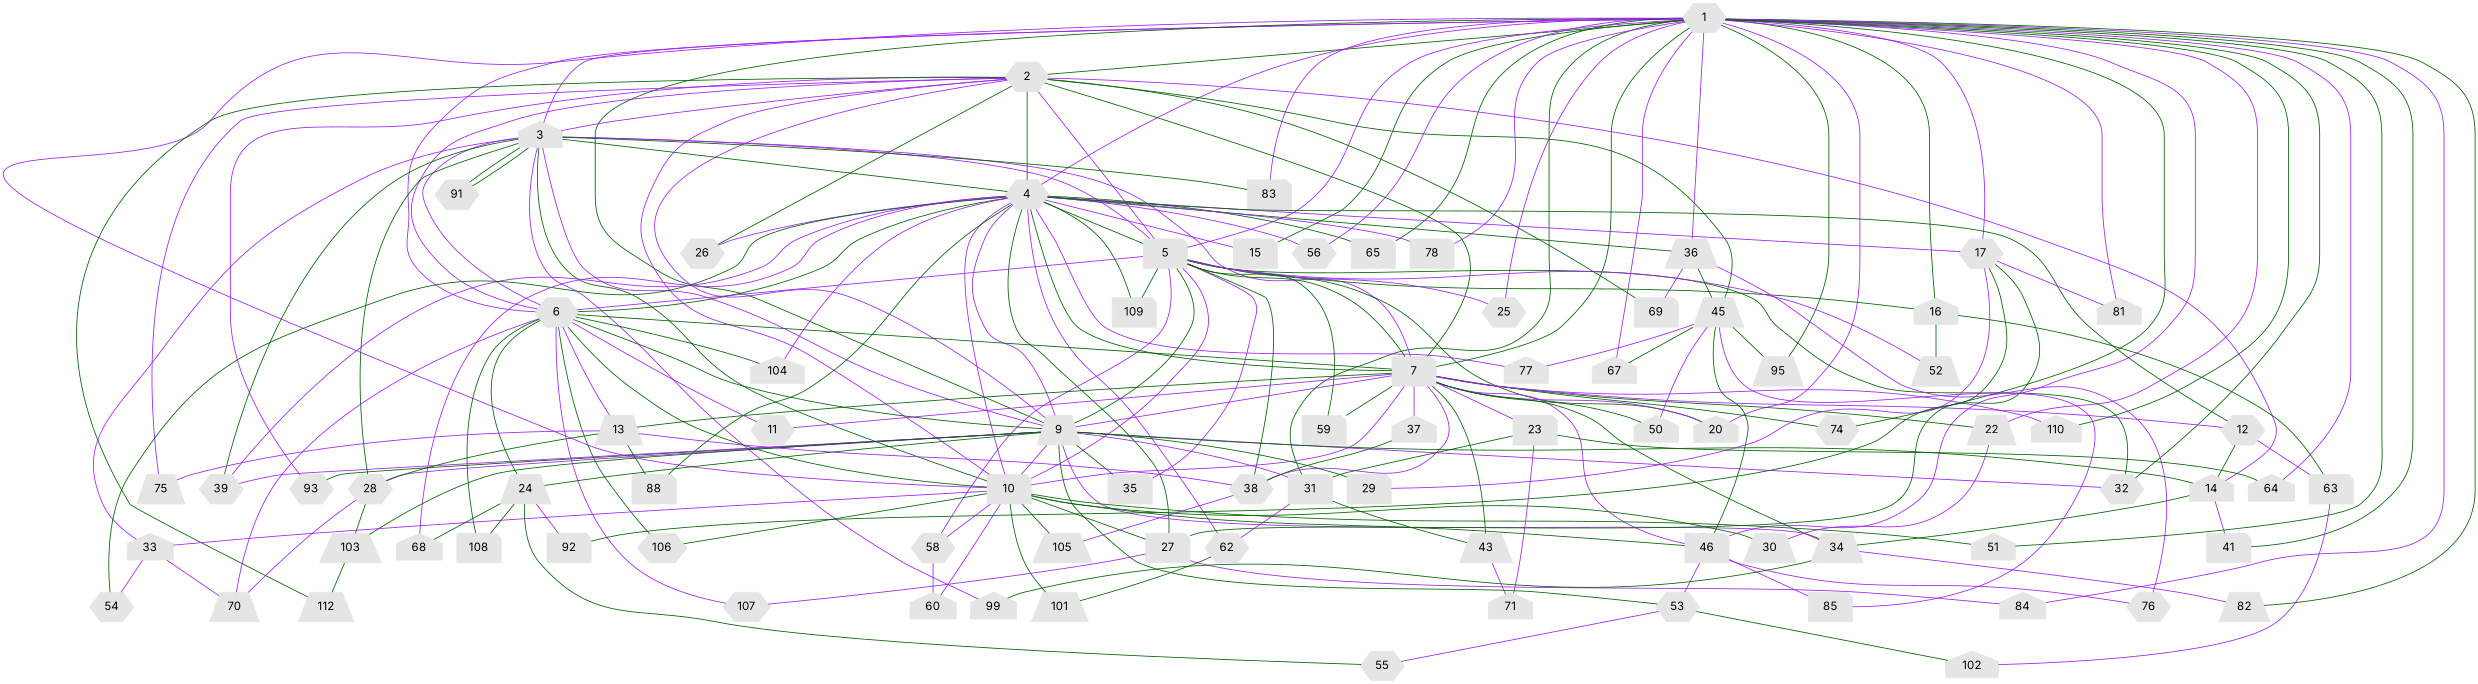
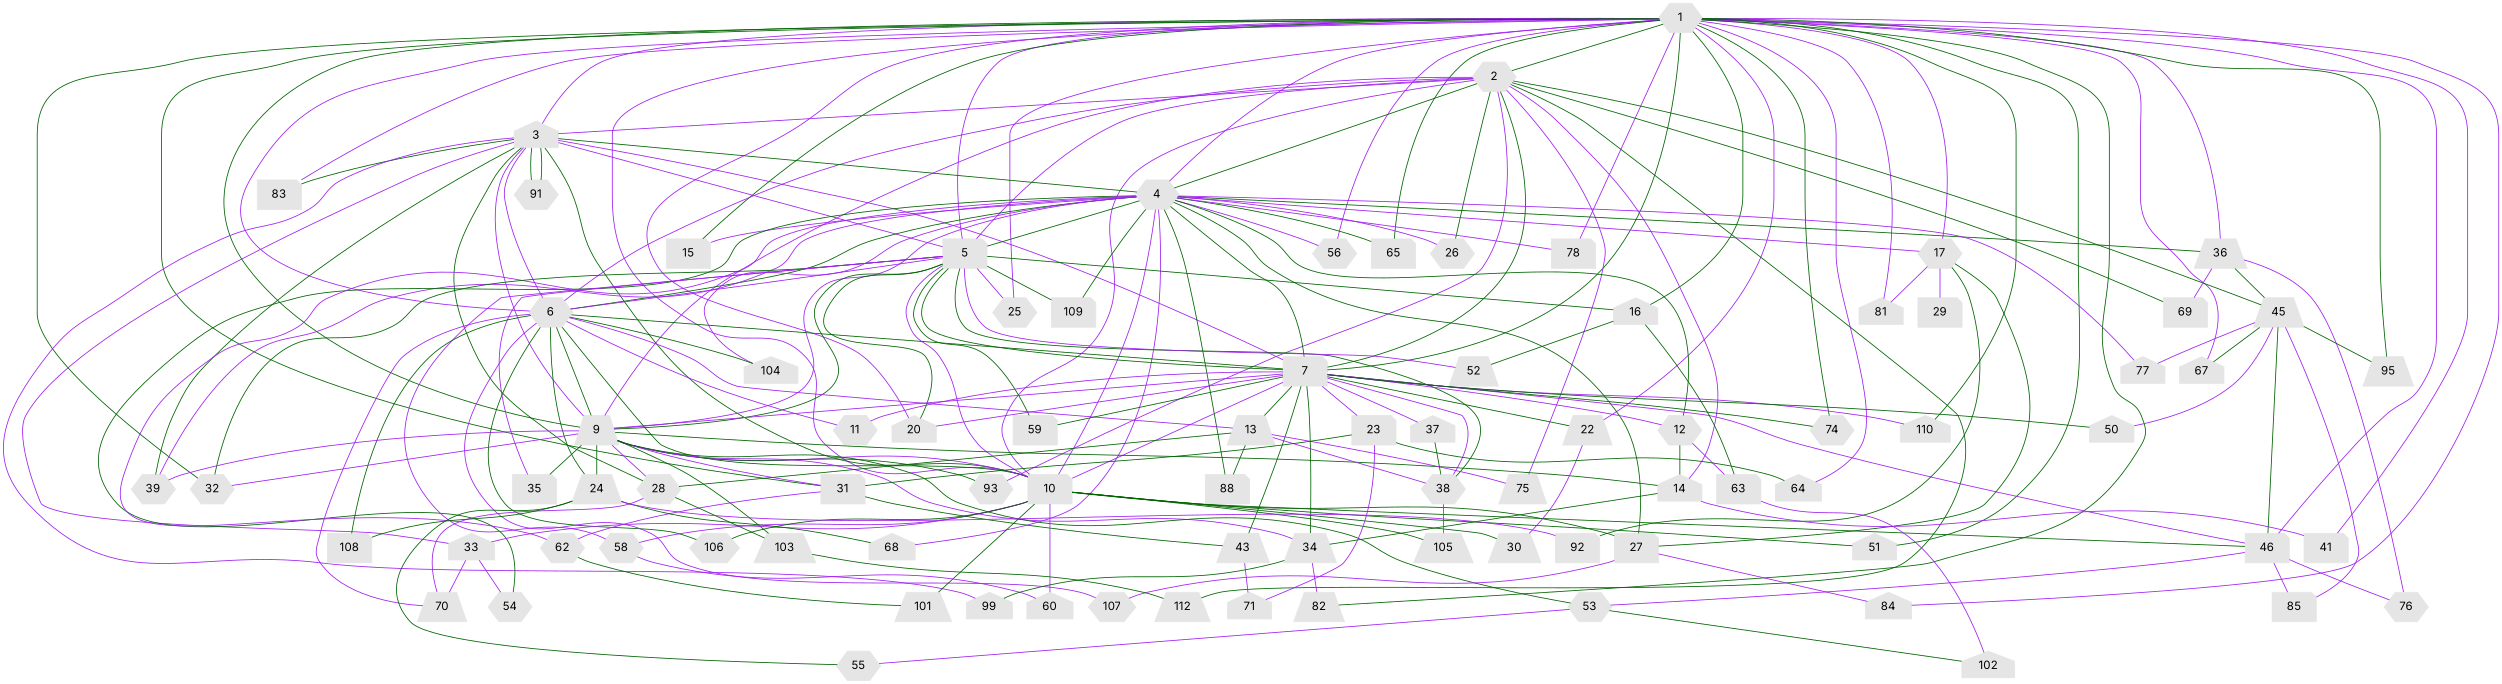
edge "1" -- "41": color darkgreen -> purple
edge "9" -- "29": removed
